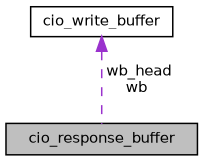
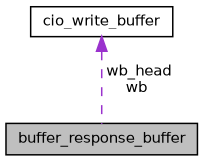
node "cio_response_buffer": label "cio_response_buffer" -> "buffer_response_buffer"
